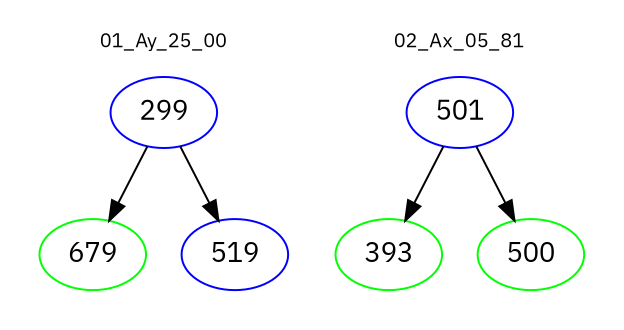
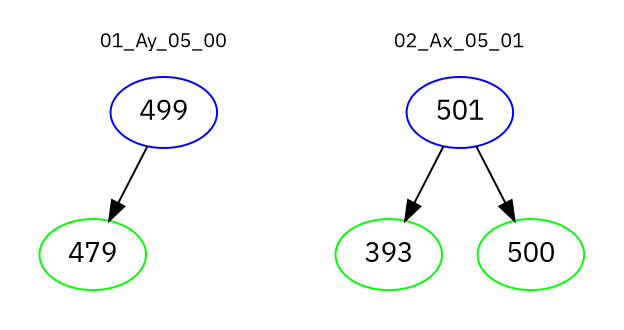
cluster "01_Ay_25_00": label "01_Ay_25_00" -> "01_Ay_05_00"
cluster "02_Ax_05_81": label "02_Ax_05_81" -> "02_Ax_05_01"
node "299": label "299" -> "499"
node "679": label "679" -> "479"
node "519": removed
